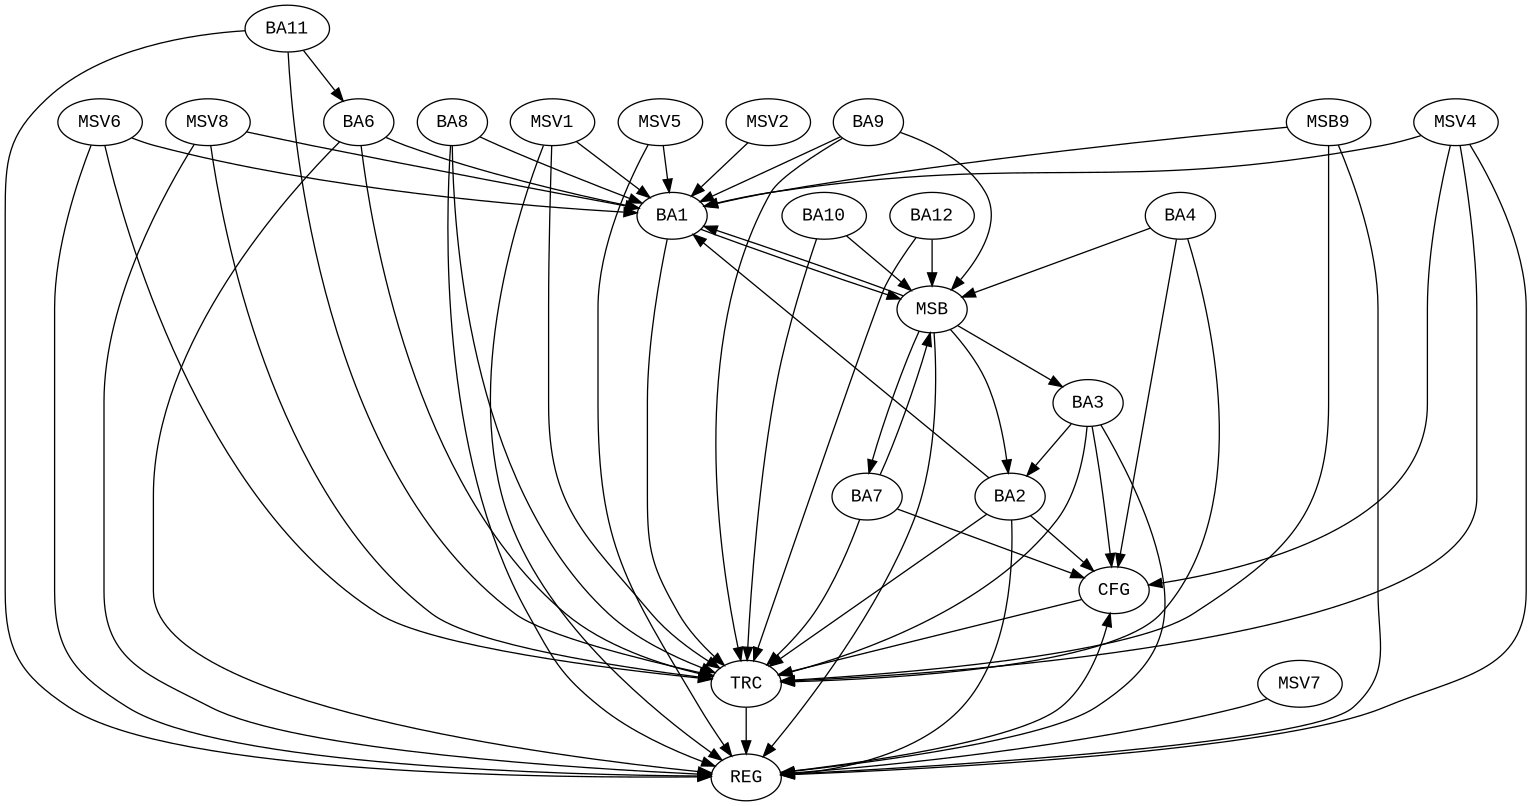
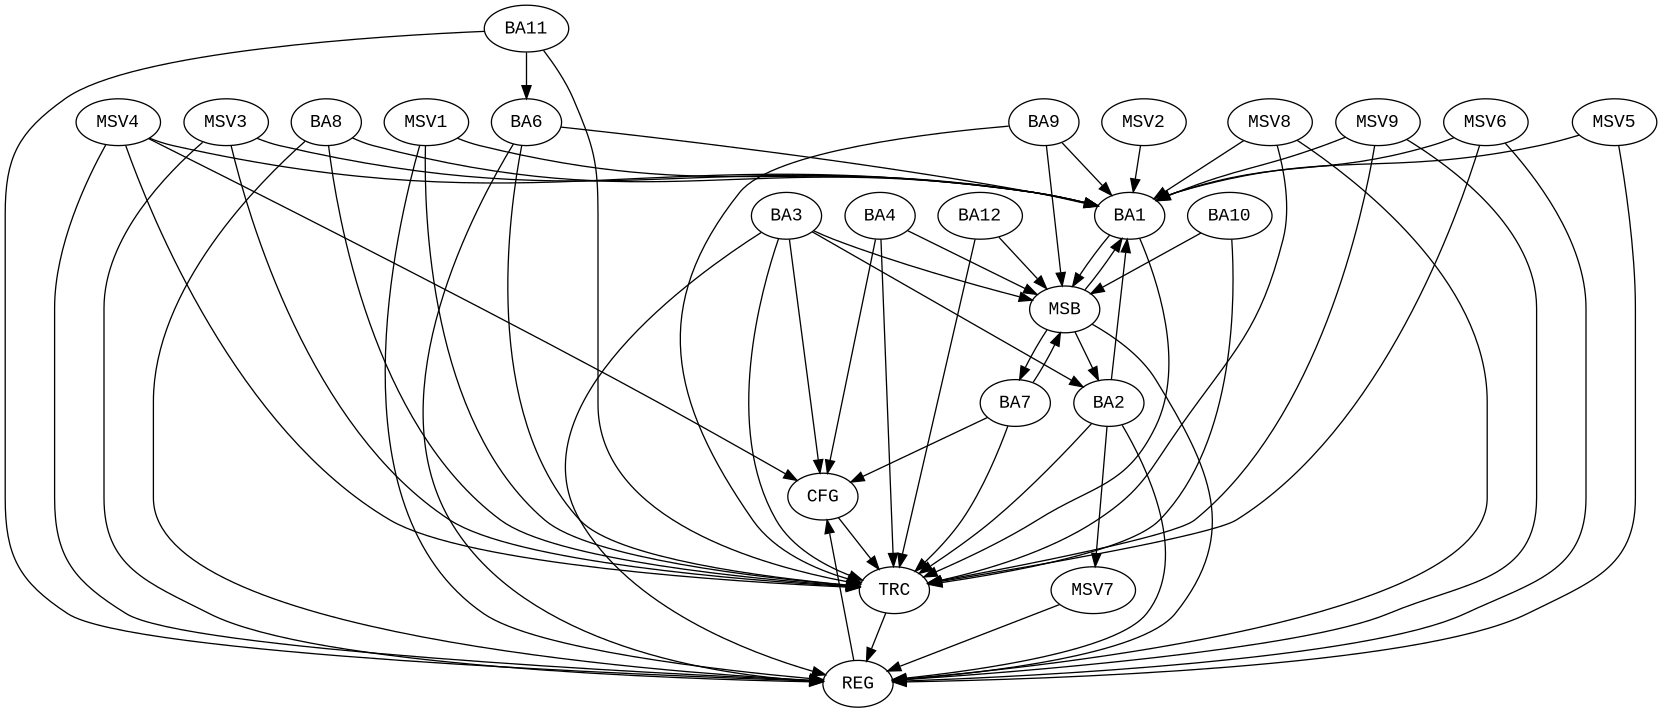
node "MSV3": added
node "MSB9": label "MSB9" -> "MSV9"
edge "MSB" -> "BA3": reversed
edge "BA2" -> "CFG": now "BA2" -> "MSV7"
